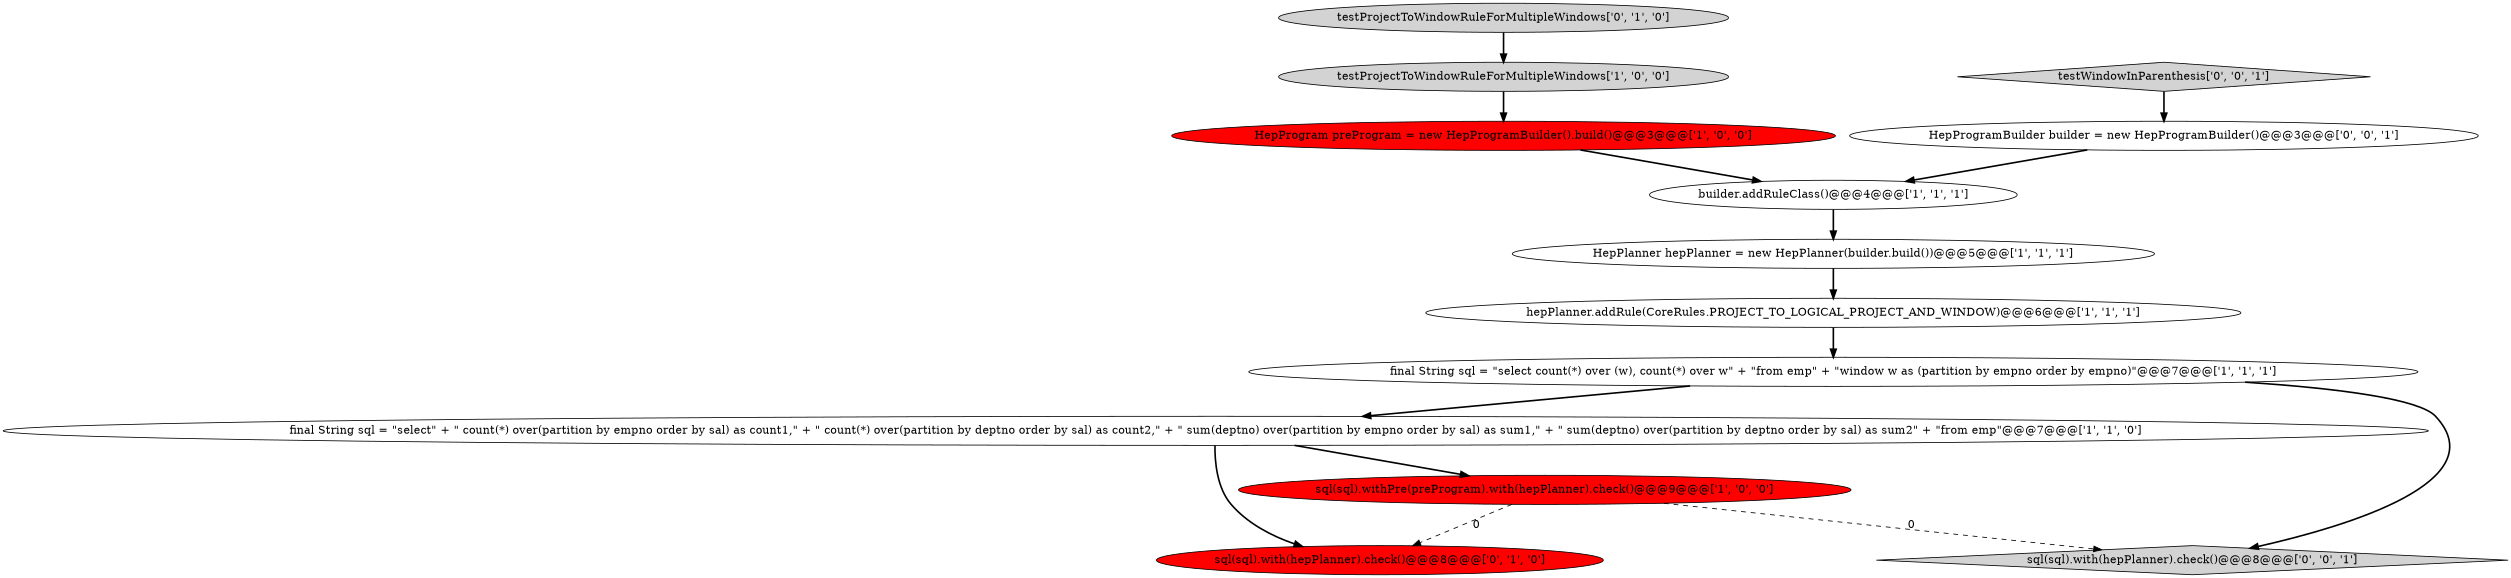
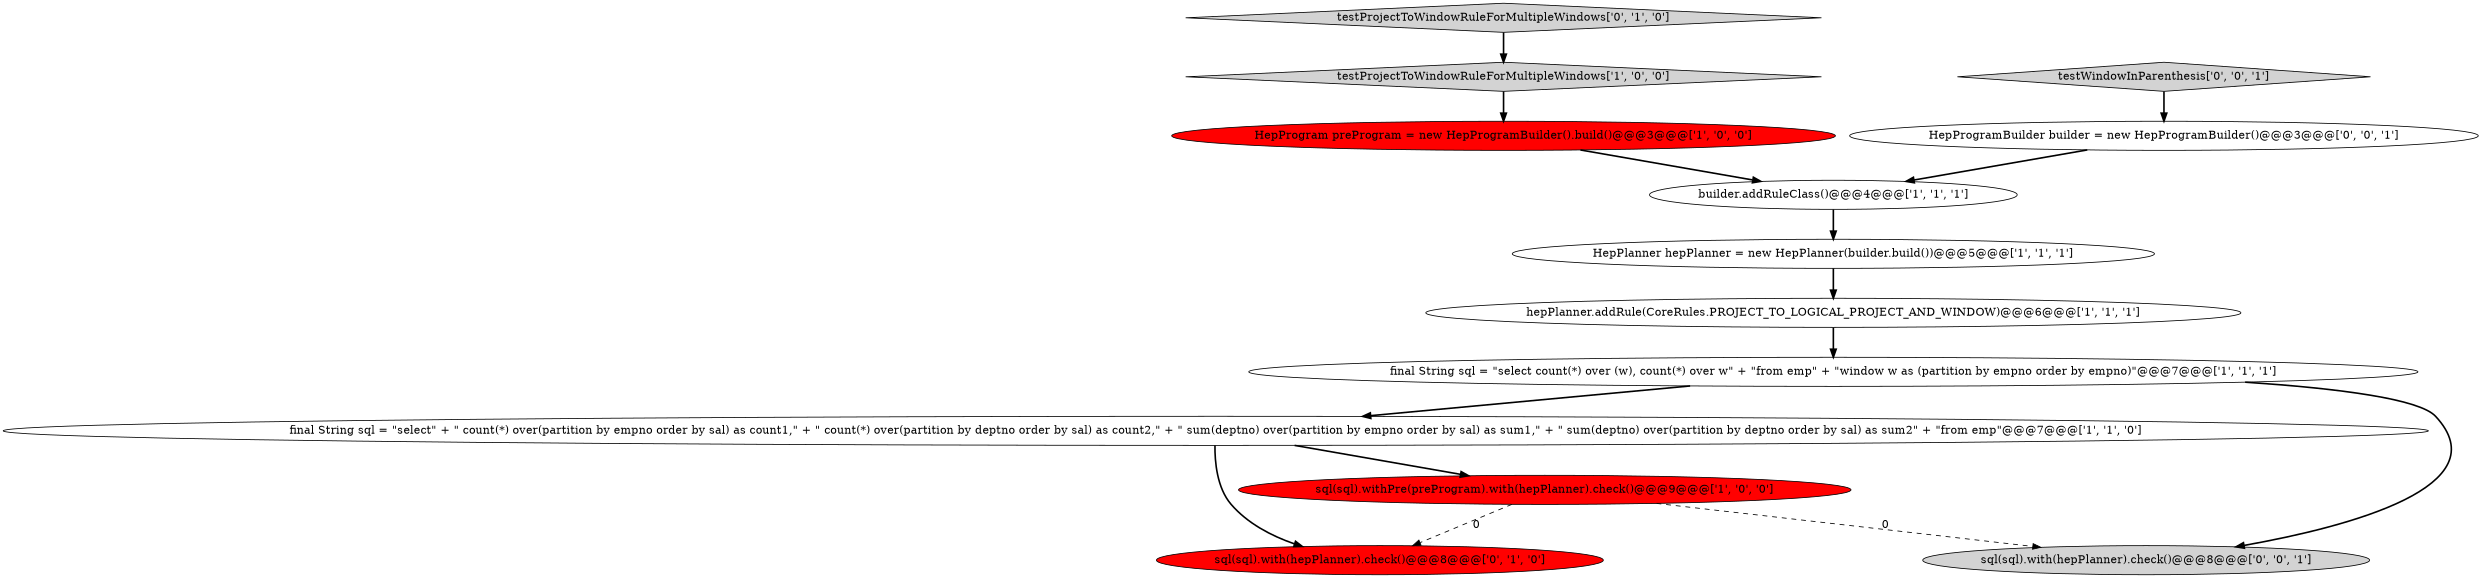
node "testProjectToWindowRuleForMultipleWindows['0', '1', '0']": shape ellipse -> diamond
node "testProjectToWindowRuleForMultipleWindows['1', '0', '0']": shape ellipse -> diamond
node "sql(sql).with(hepPlanner).check()@@@8@@@['0', '0', '1']": shape diamond -> ellipse
